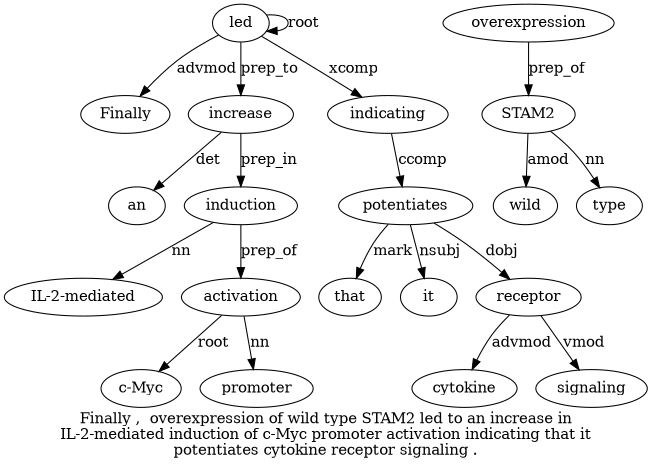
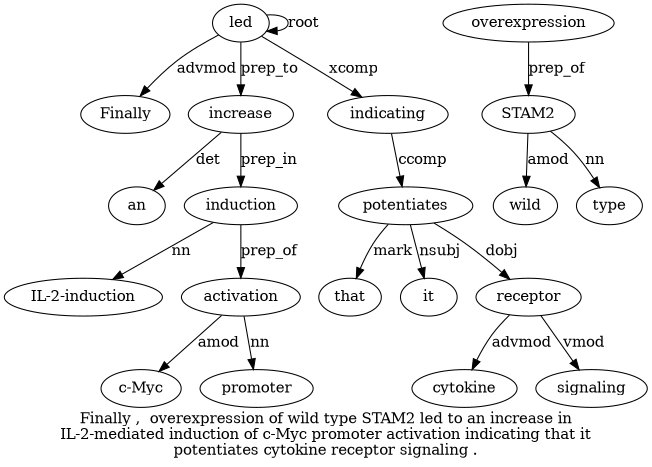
node "IL-2-mediated": label "IL-2-mediated" -> "IL-2-induction"
edge "activation" -> "c-Myc": label "root" -> "amod"
